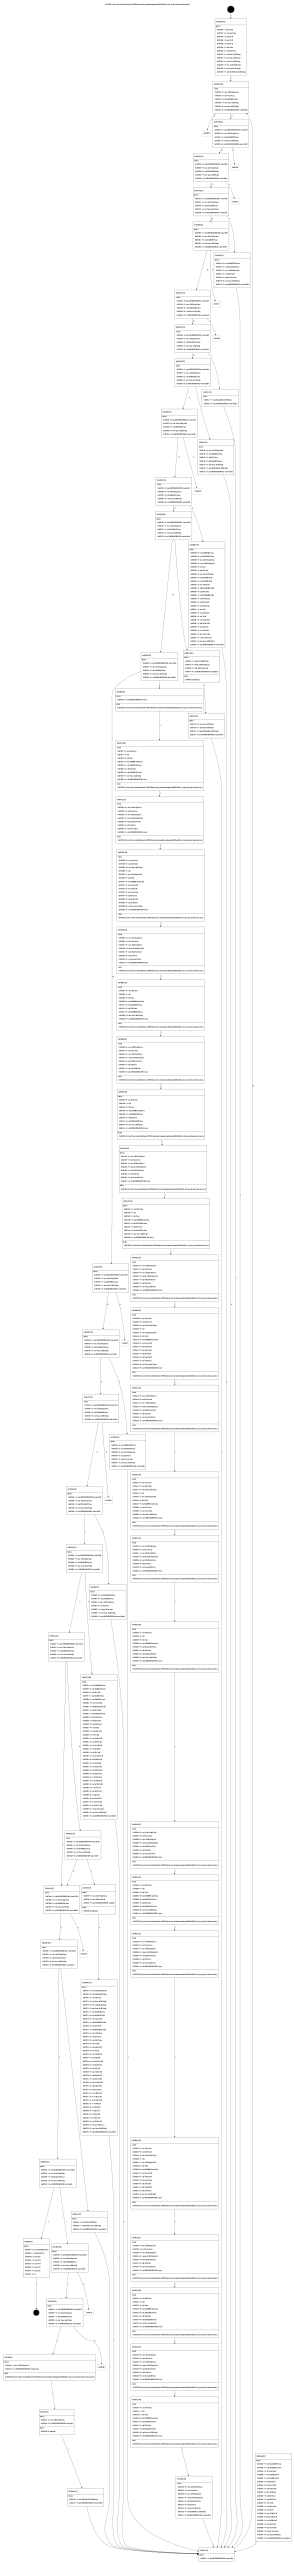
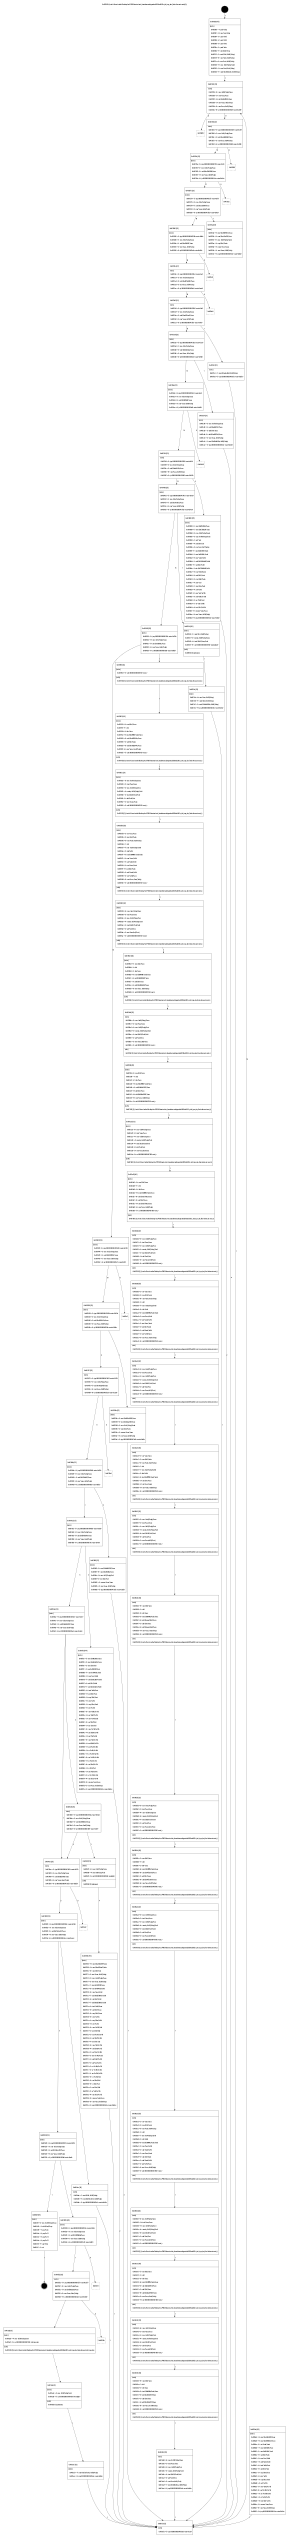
edge "0x4017ad [27]" -> "0x401e5e [5]": removed, label "1"
